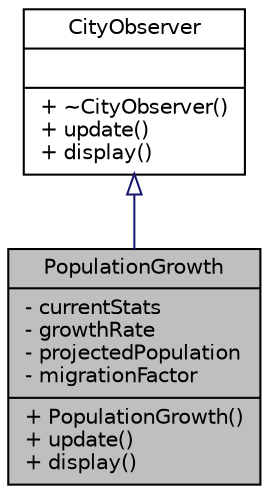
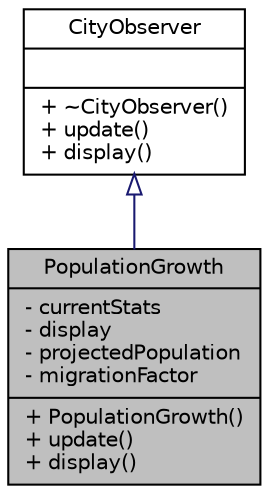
node "PopulationGrowth": text "- growthRate" -> "- display"
